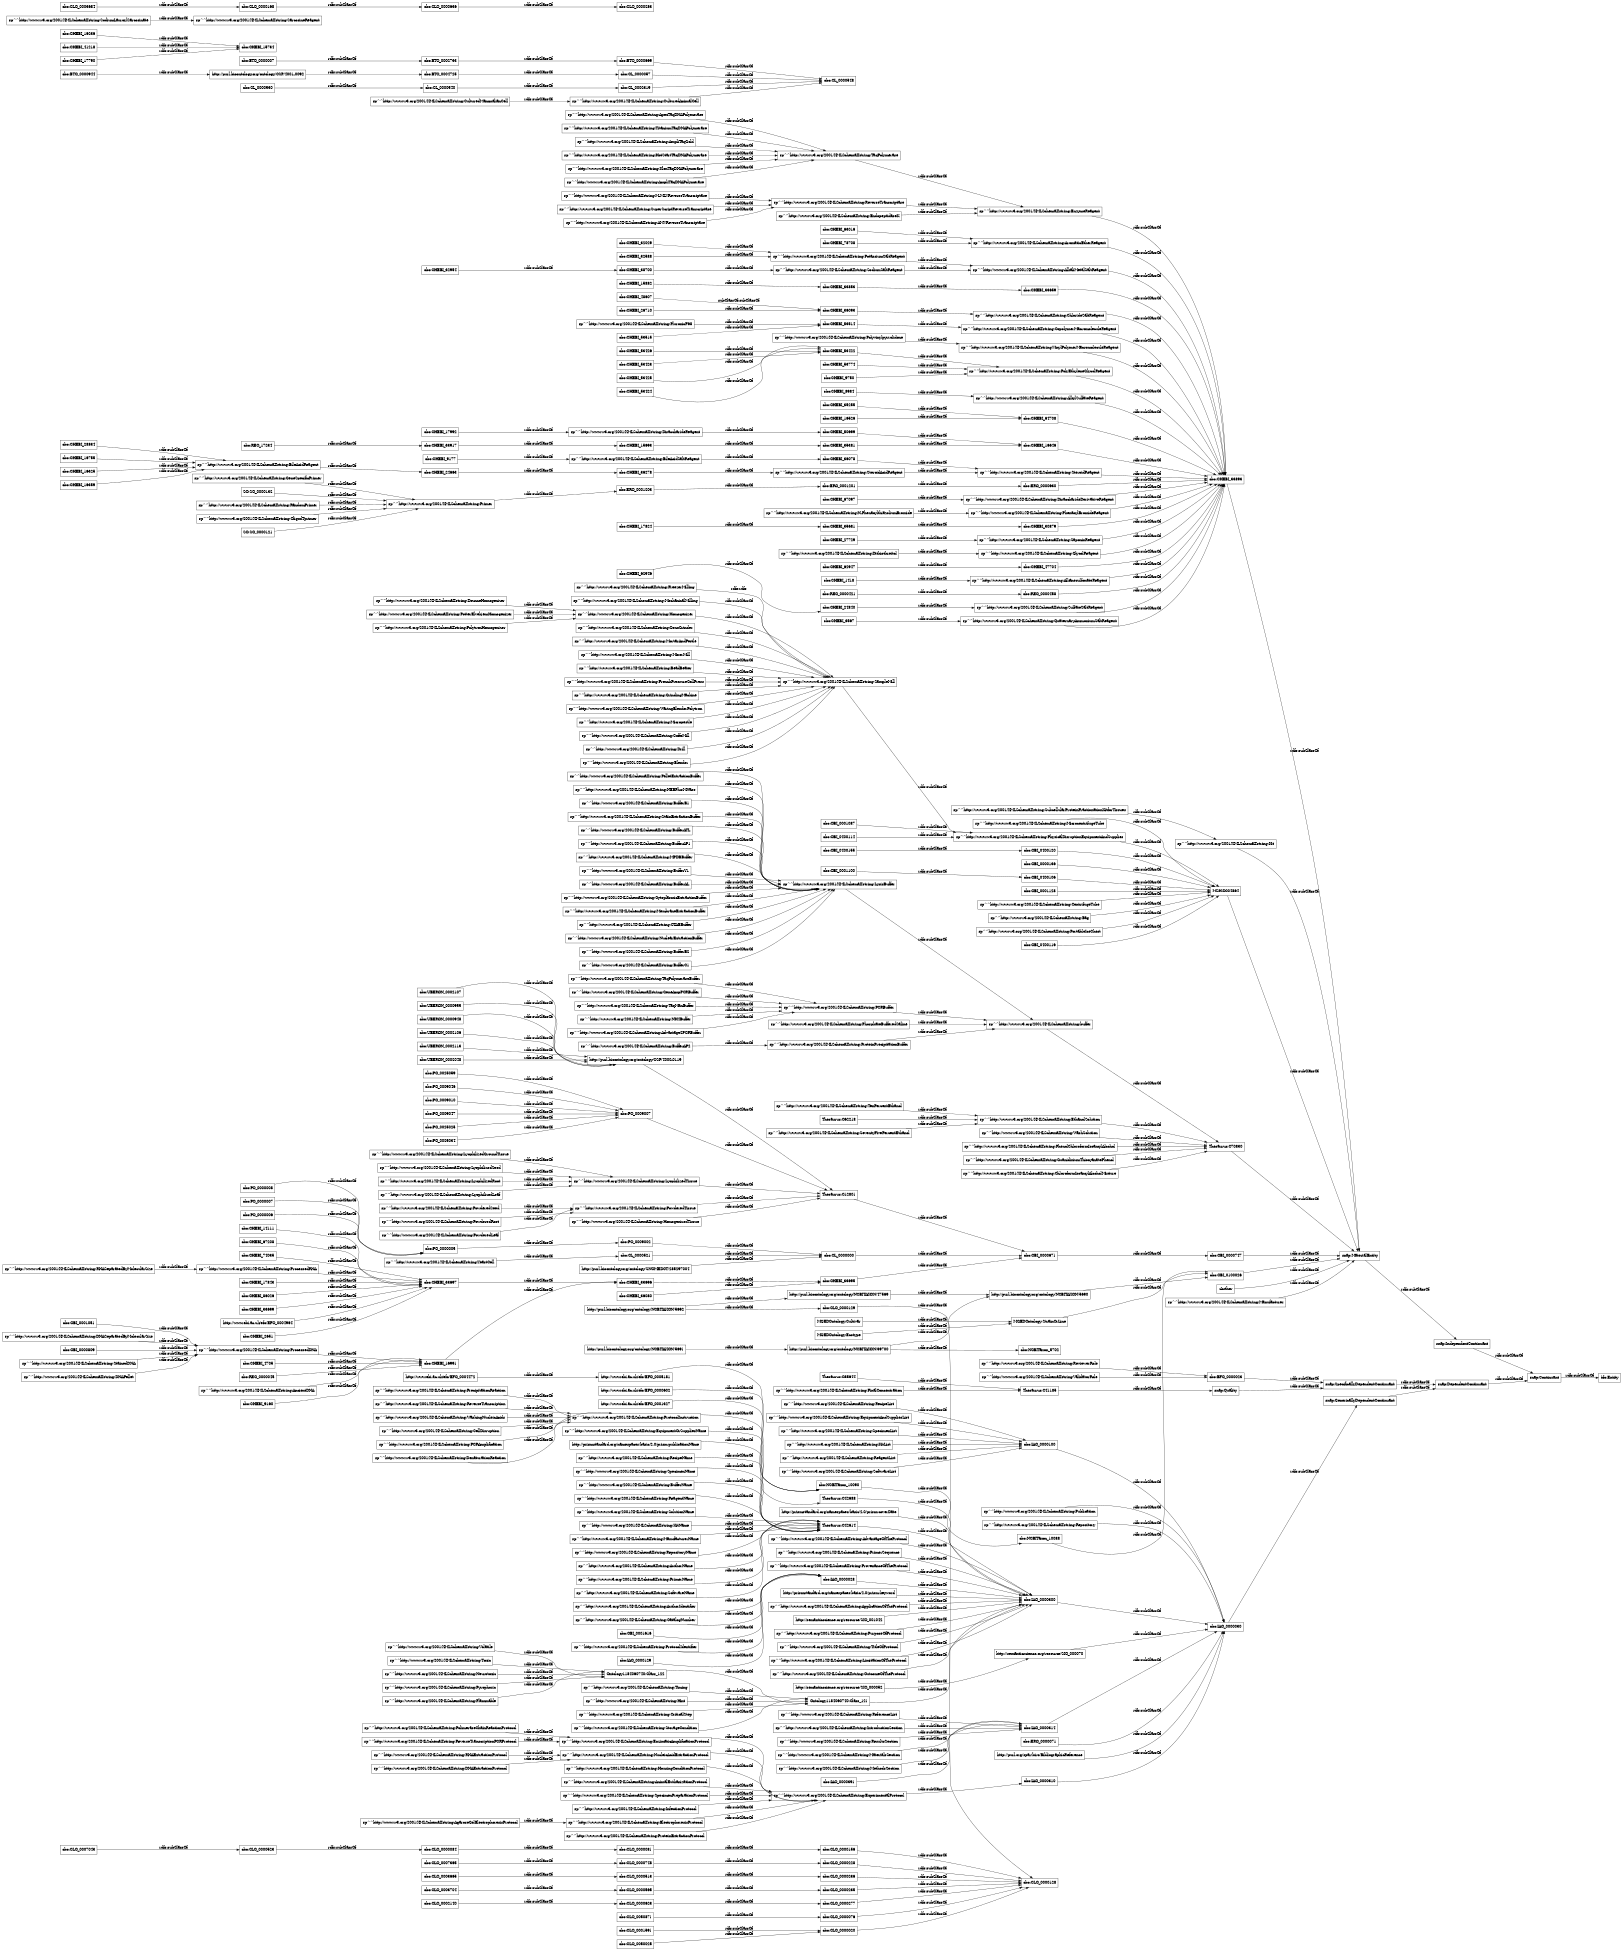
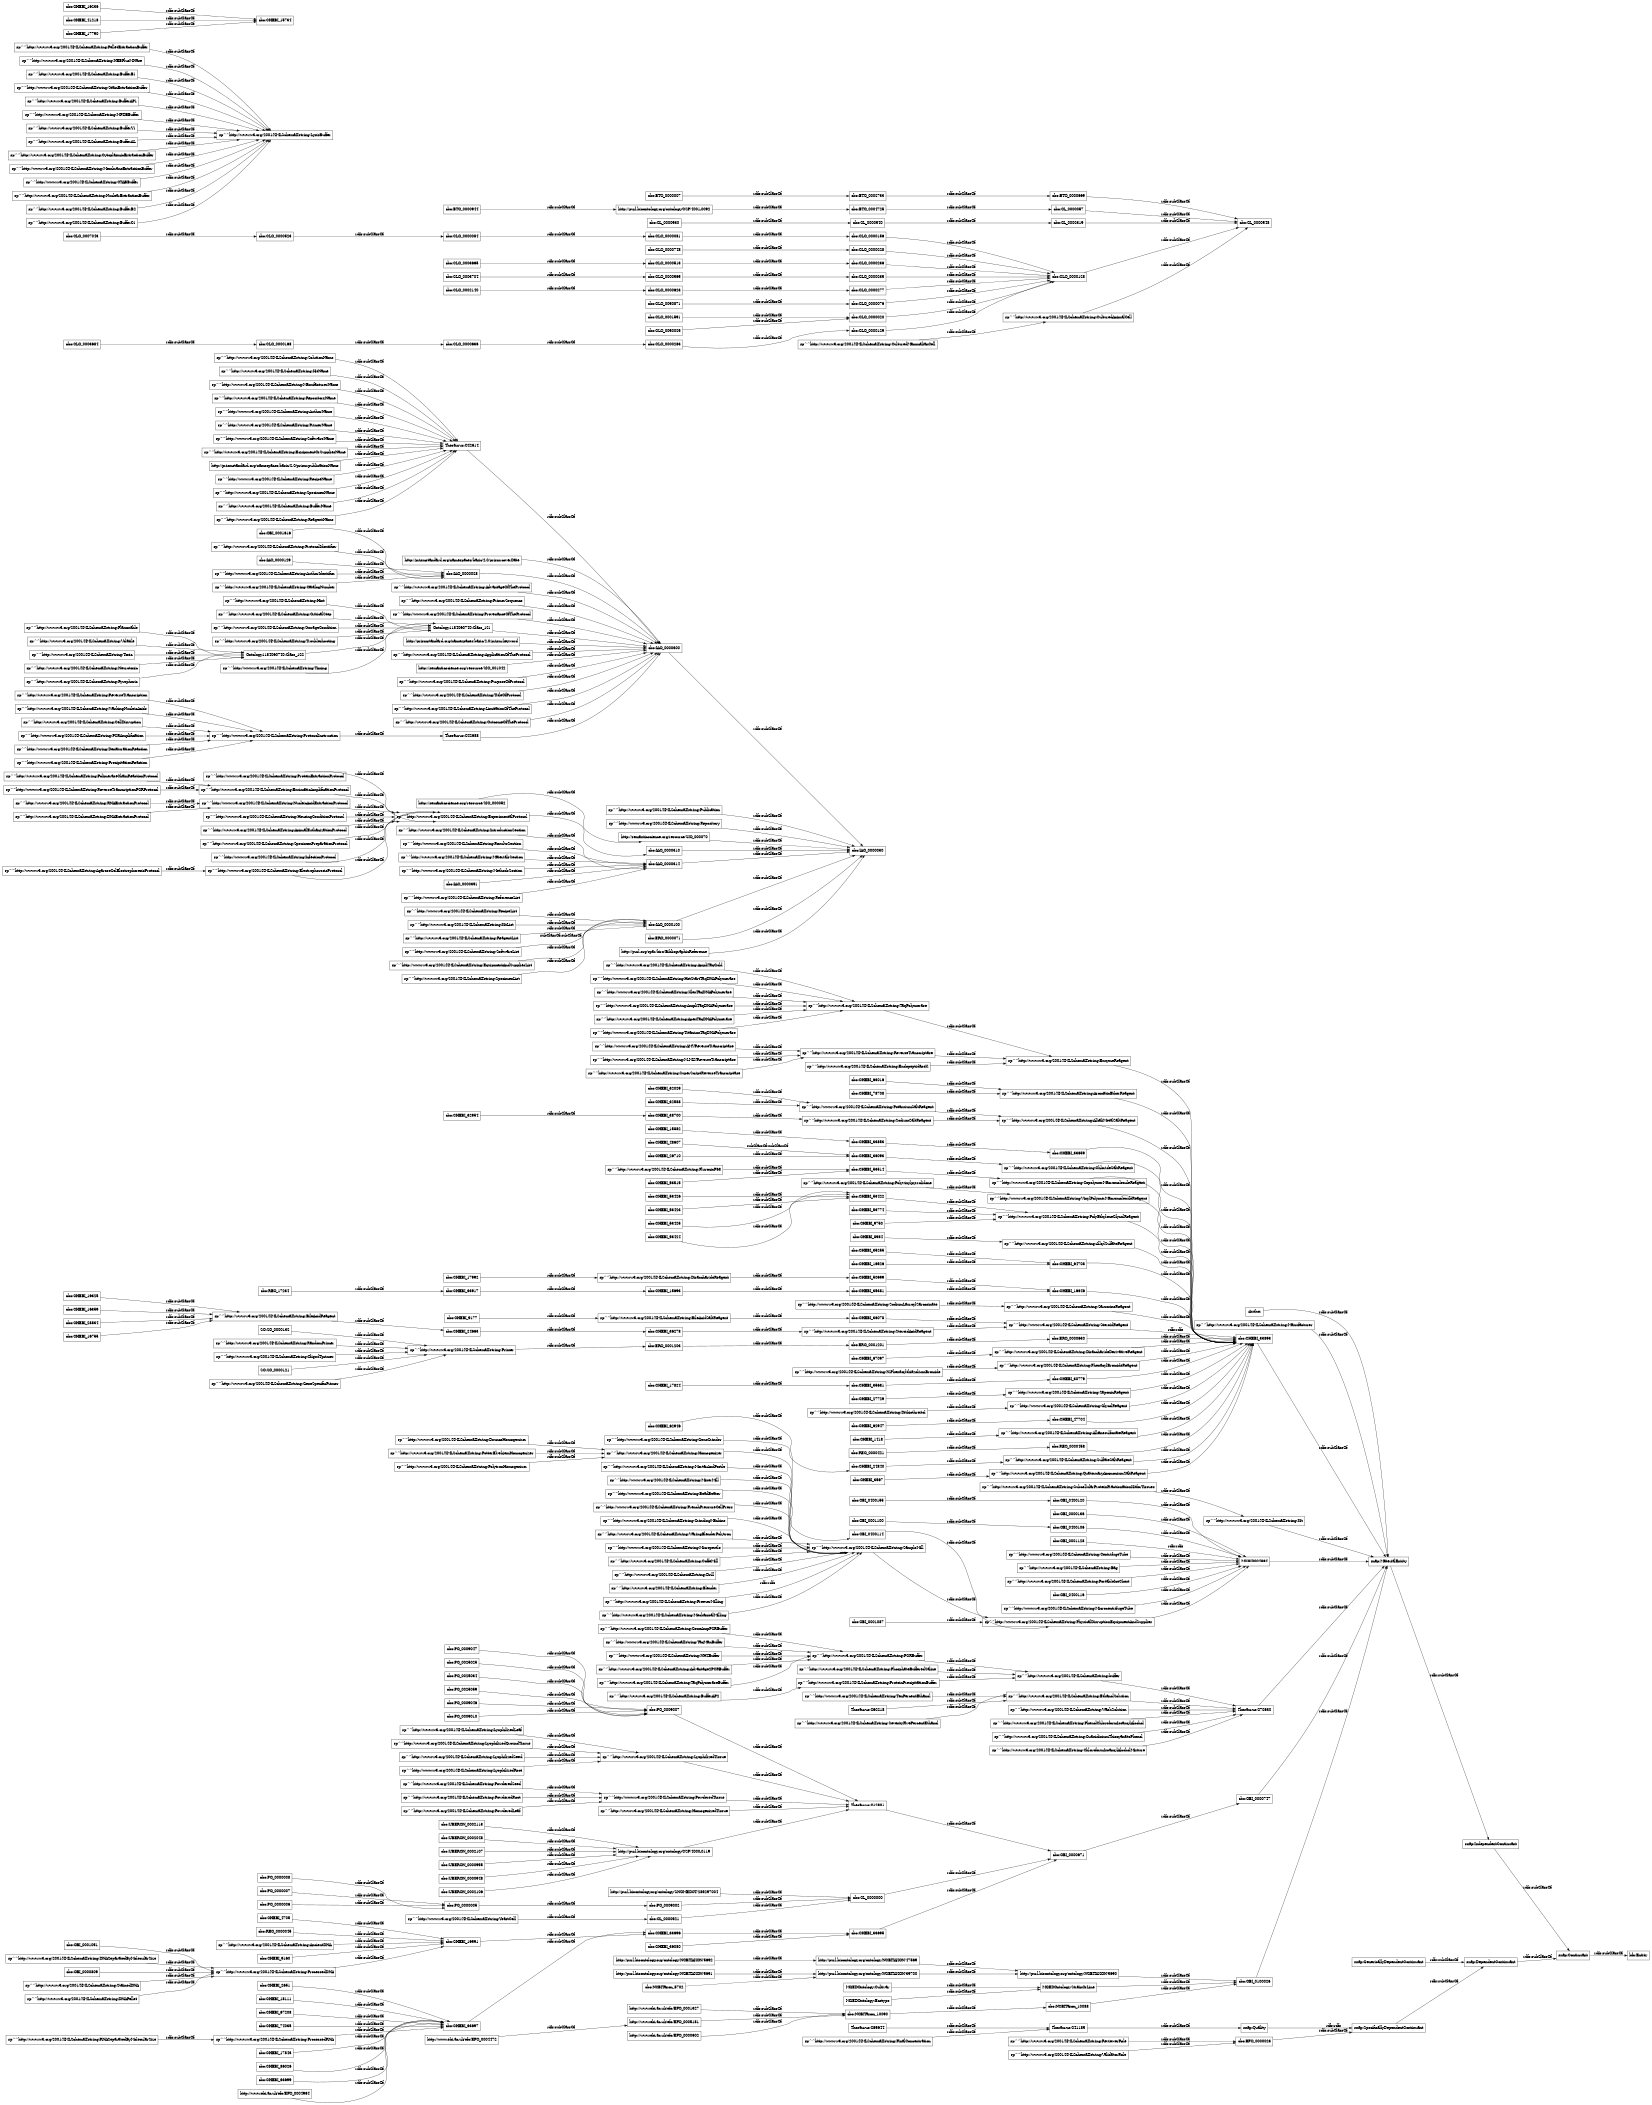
edge "obo:CLO_0000128" -> "obo:CL_0000548": added, label "rdfs:subClassOf"
edge "sp^^http://www.w3.org/2001/XMLSchema#string:SteroidReagent" -> "obo:CHEBI_33893": label "rdfs:subClassOf" -> "rdfs:rdfs"
node "obo:CHEBI_30879": label "obo:CHEBI_30879" -> "obo:CHEBI_30779"
node "sp^^http://www.w3.org/2001/XMLSchema#string:Troubleshooting": added
edge "sp^^http://www.w3.org/2001/XMLSchema#string:GenoGrinder" -> "sp^^http://www.w3.org/2001/XMLSchema#string:SampleMill": now "sp^^http://www.w3.org/2001/XMLSchema#string:GenoGrinder" -> "obo:OBI_0400114"
node "sp^^http://www.w3.org/2001/XMLSchema#string:BufferATL": removed
edge "obo:OBI_0001128" -> "MSH:D004864": label "rdfs:subClassOf" -> "rdfs:rdfs"
edge "sp^^http://www.w3.org/2001/XMLSchema#string:LysisBuffer" -> "sp^^http://www.w3.org/2001/XMLSchema#string:buffer": removed, label "rdfs:subClassOf"
node "obo:CHEBI_14111": label "obo:CHEBI_14111" -> "obo:CHEBI_18111"
edge "http://purl.bioontology.org/ontology/NCBITAXON/5692" -> "obo:CLO_0000129": now "obo:CLO_0000283" -> "obo:CLO_0000129"
edge "sp^^http://www.w3.org/2001/XMLSchema#string:SarcosineReagent" -> "obo:CHEBI_33893": added, label "rdfs:subClassOf"
edge "http://purl.bioontology.org/ontology/NCBITAXON/39700" -> "obo:NCBITaxon_5702": reversed
edge "snap:Quality" -> "snap:SpecificallyDependentContinuant": label "rdfs:subClassOf" -> "rdfs:rdfs"
edge "sp^^http://www.w3.org/2001/XMLSchema#string:SoftwareList" -> "obo:IAO_0000100": label "rdfs:subClassOf" -> "subClassOf:subClassOf"
edge "obo:IAO_0000030" -> "snap:GenericallyDependentContinuant": removed, label "rdfs:subClassOf"
node "obo:CLO_0007365": removed
